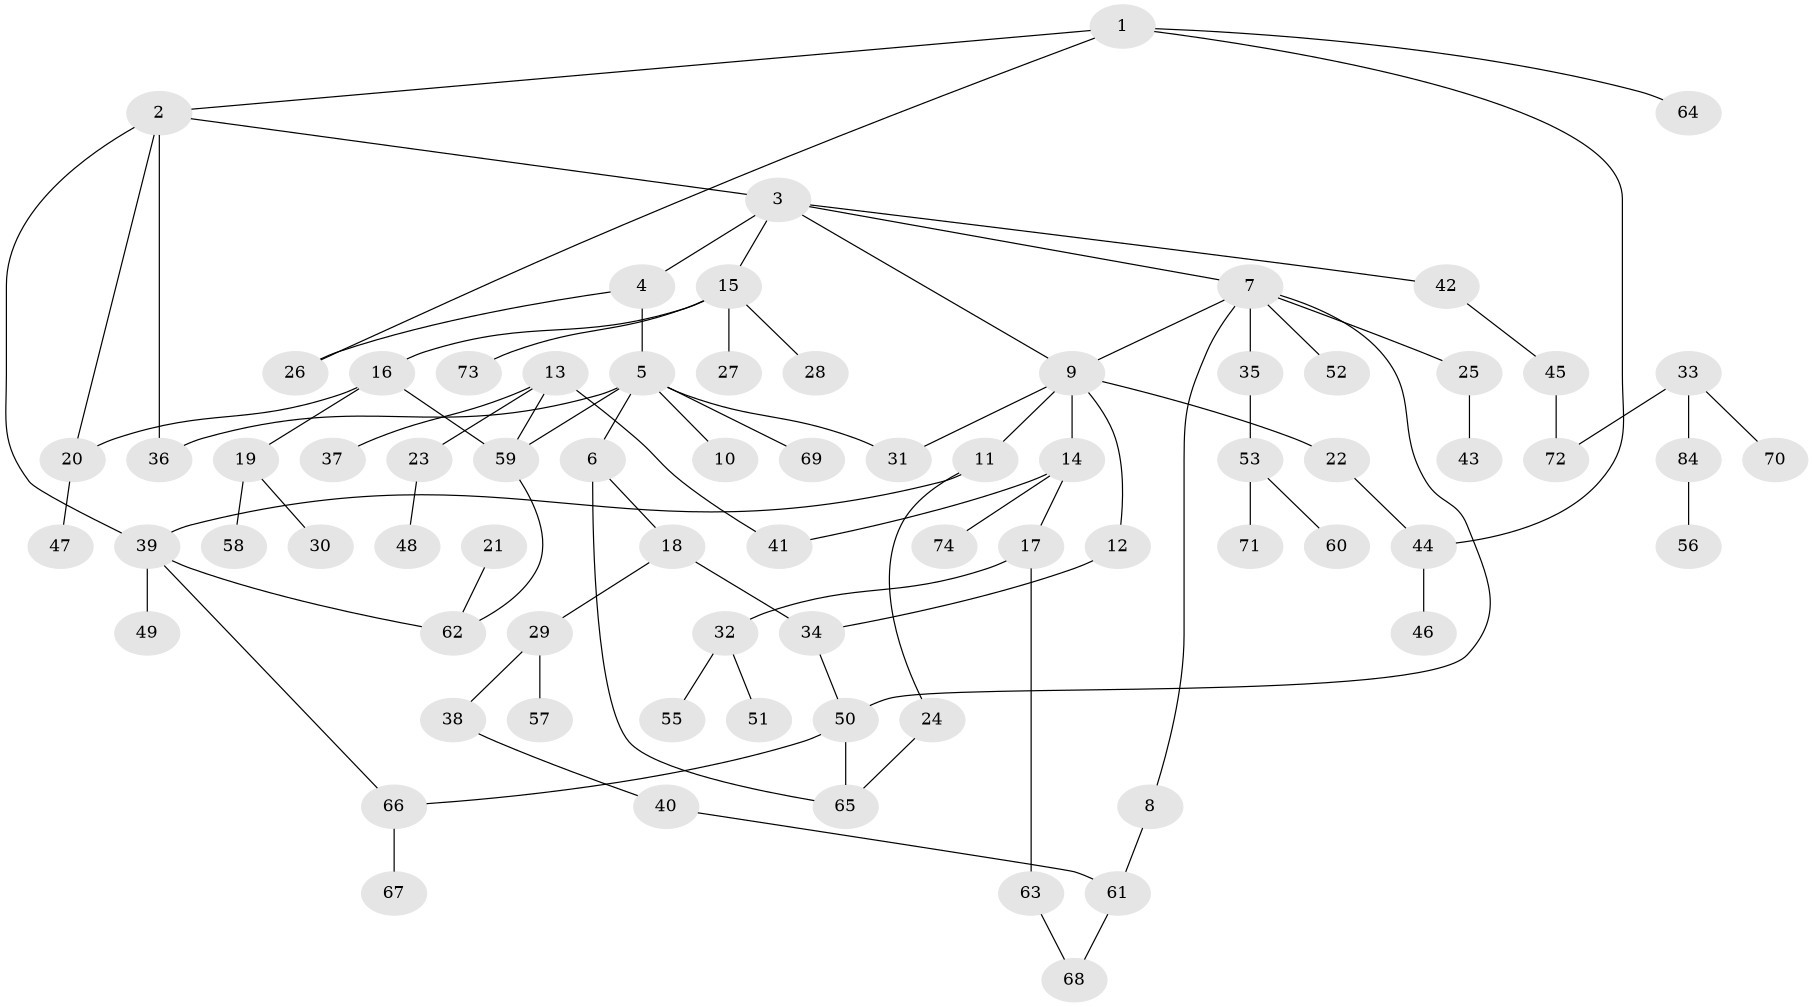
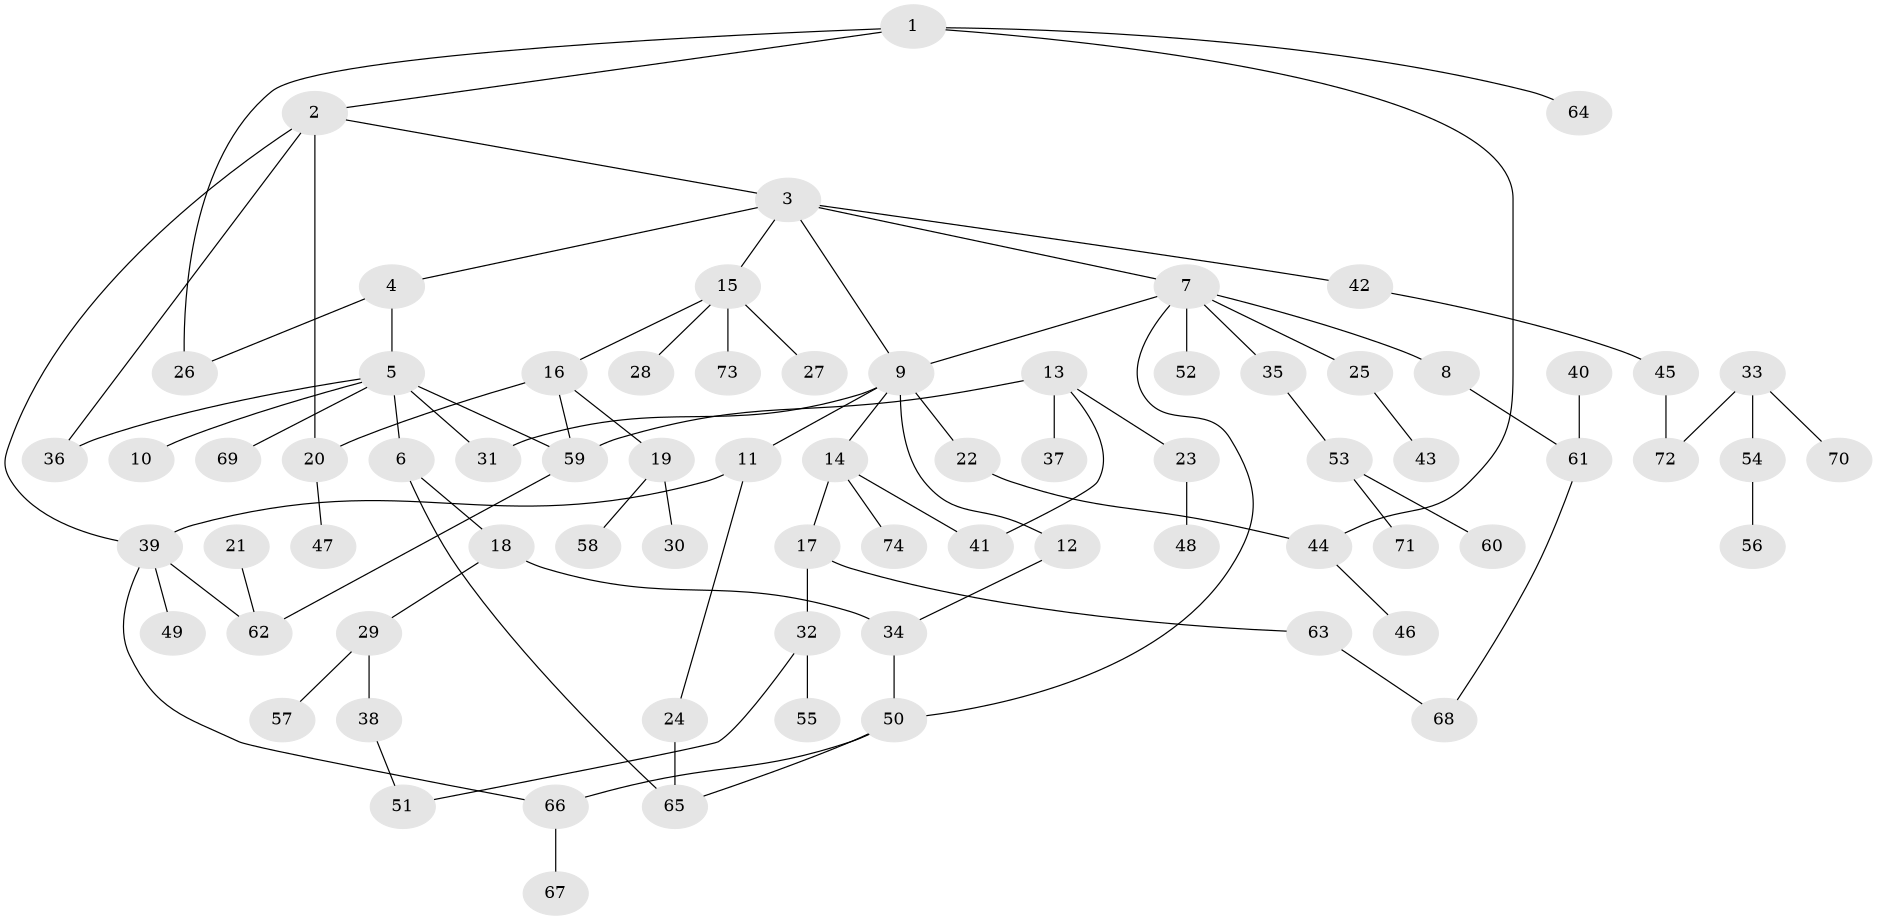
node "84": label "84" -> "54"
edge "38" -- "40": now "38" -- "51"
